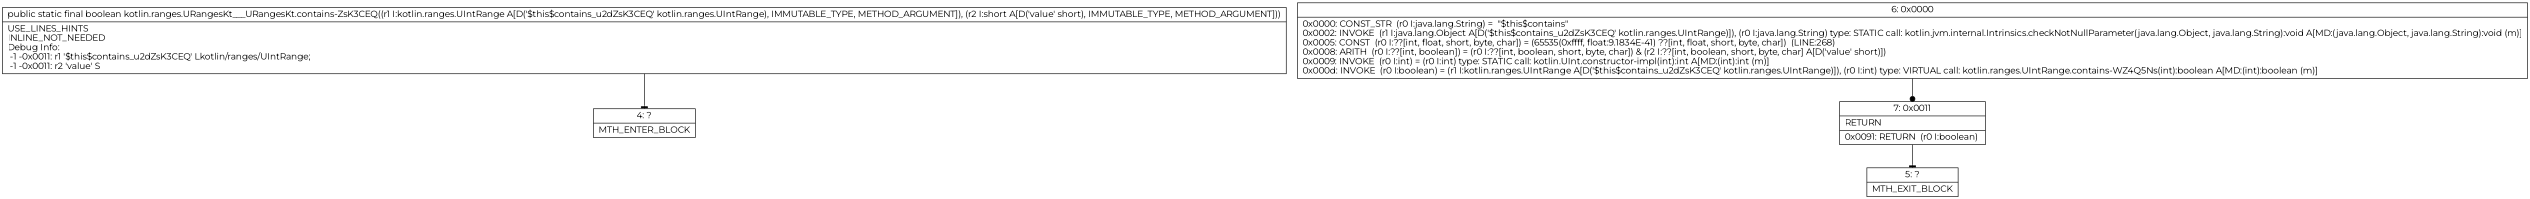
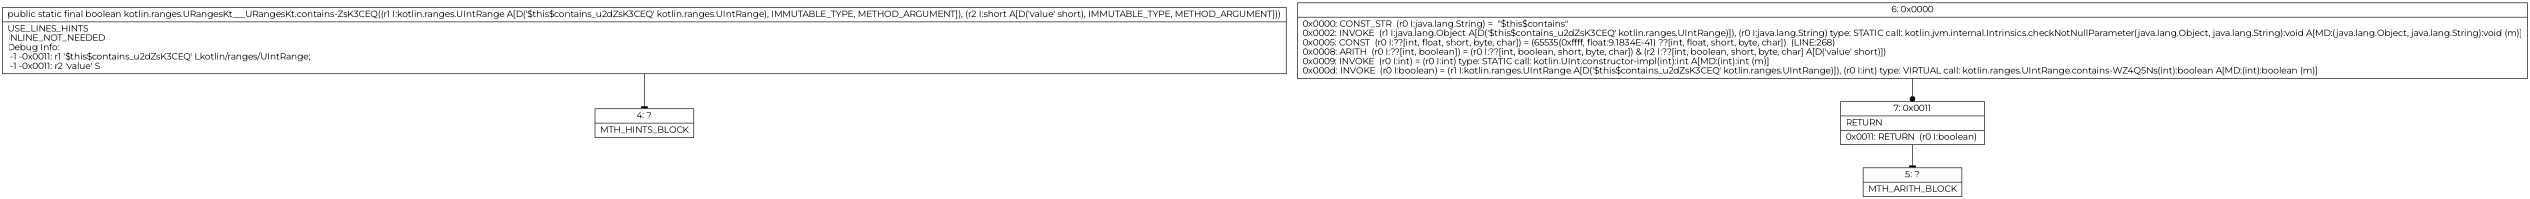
node "4: ?": text "MTH_ENTER_BLOCK" -> "MTH_HINTS_BLOCK"
node "7: 0x0011": text "0x0091: RETURN  (r0 I:boolean)" -> "0x0011: RETURN  (r0 I:boolean)"
node "5: ?": text "MTH_EXIT_BLOCK" -> "MTH_ARITH_BLOCK"
